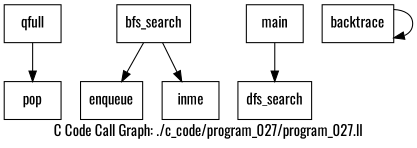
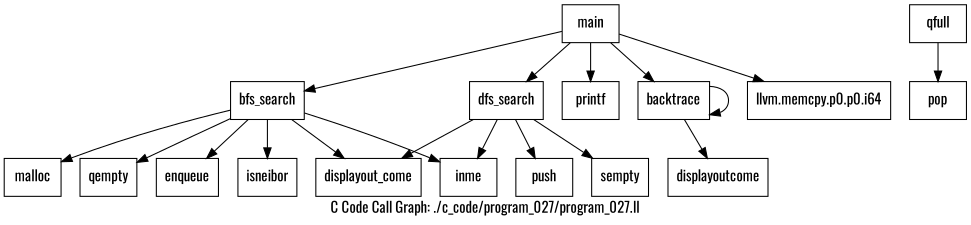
edge "main" -> "backtrace": added
edge "main" -> "bfs_search": added
node "printf": added
node "llvm.memcpy.p0.p0.i64": added
edge "dfs_search" -> "inme": added
node "malloc": added
node "qempty": added
node "isneibor": added
node "displayout_come": added
node "push": added
node "sempty": added
node "displayoutcome": added
